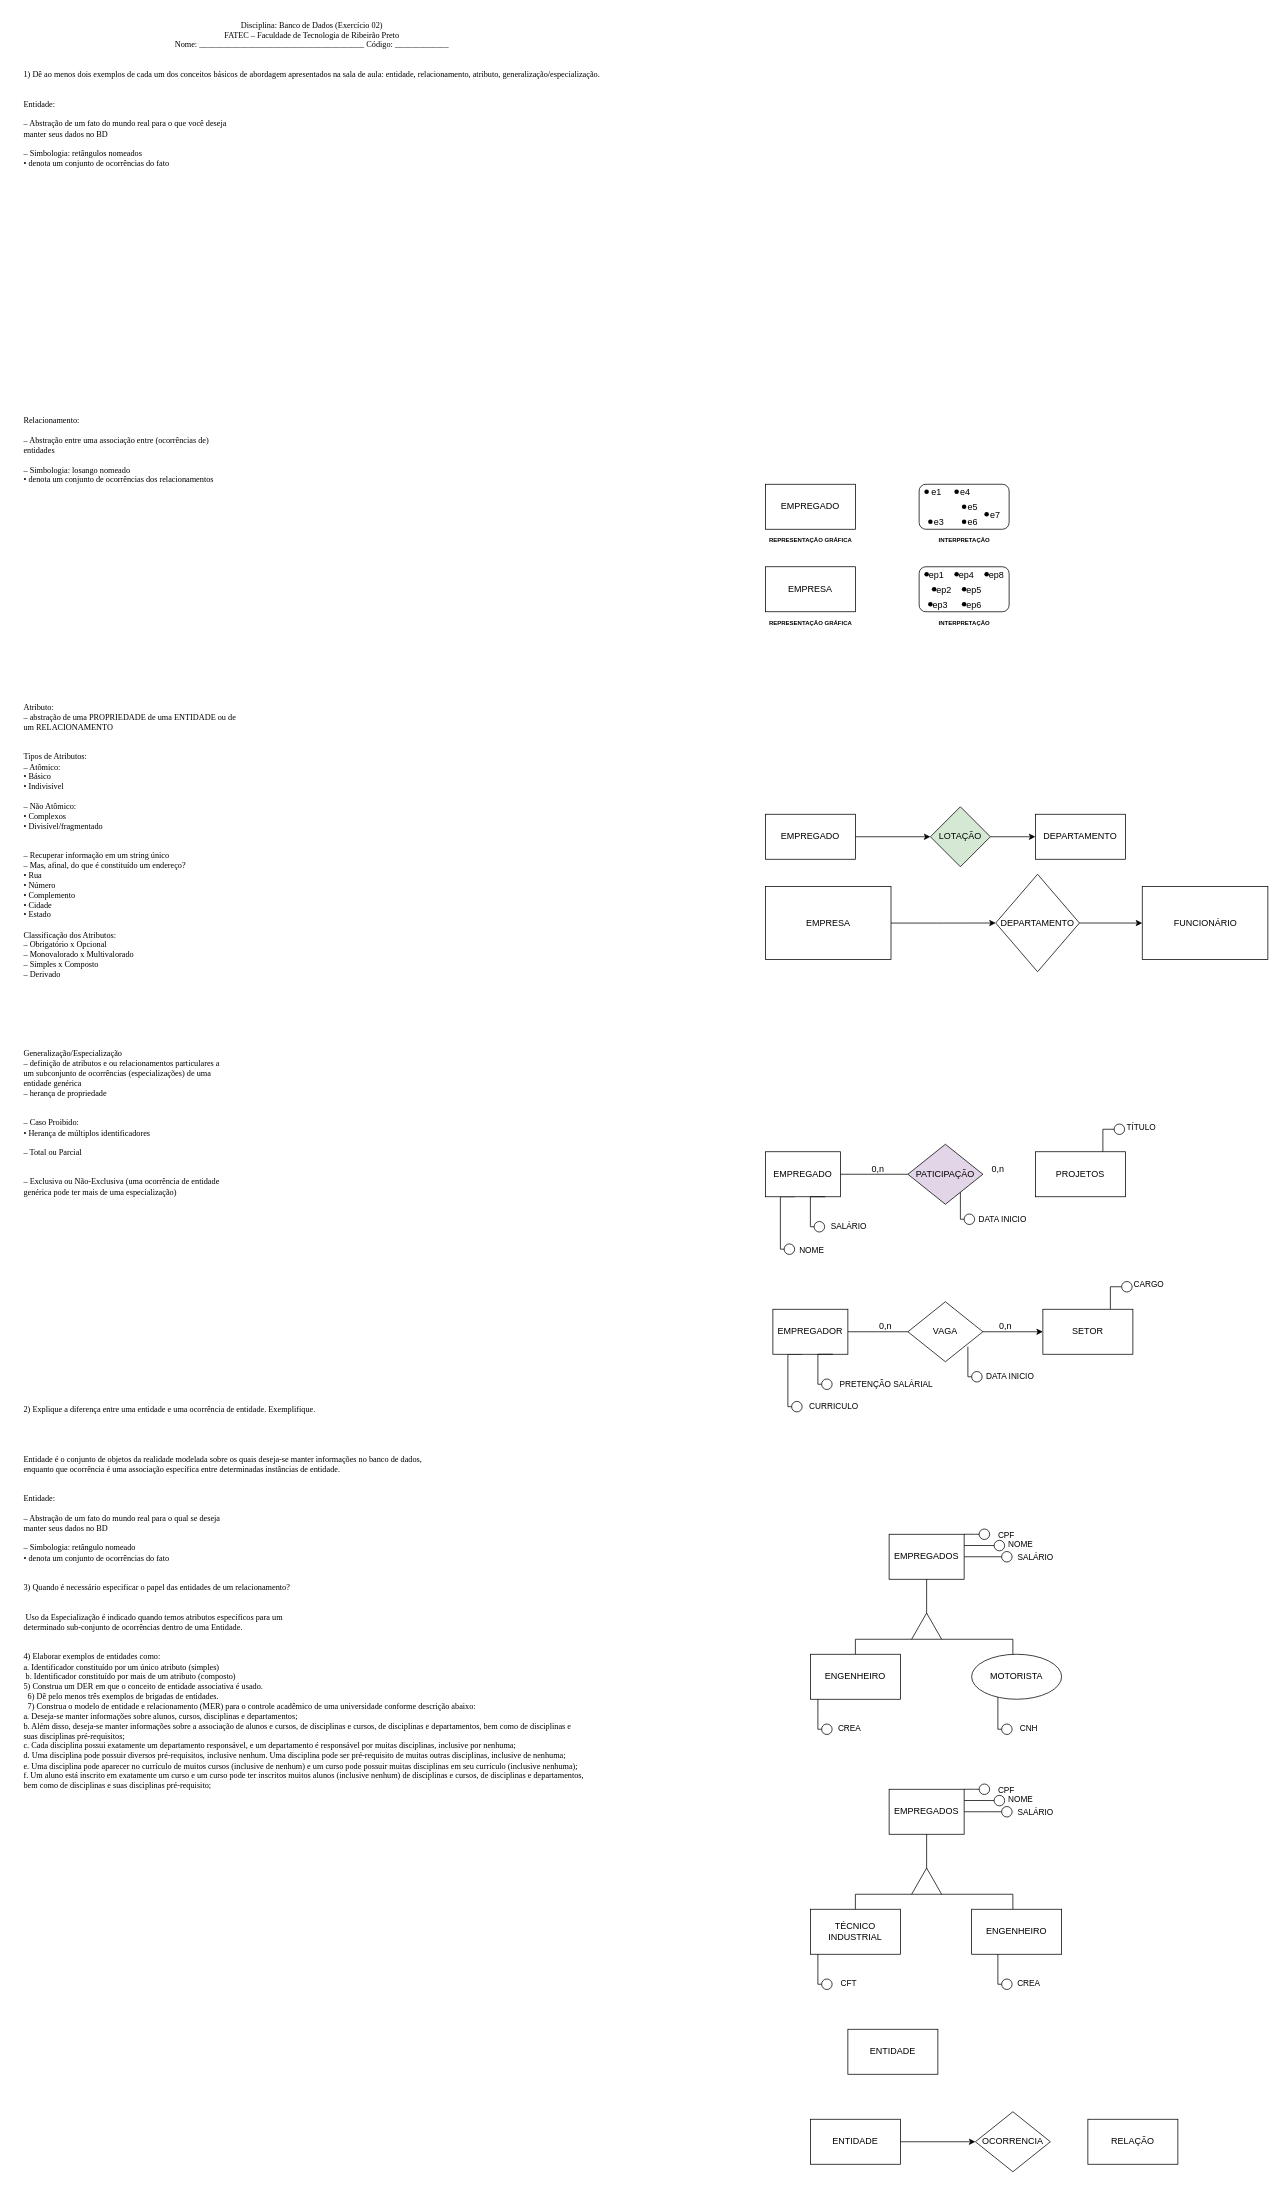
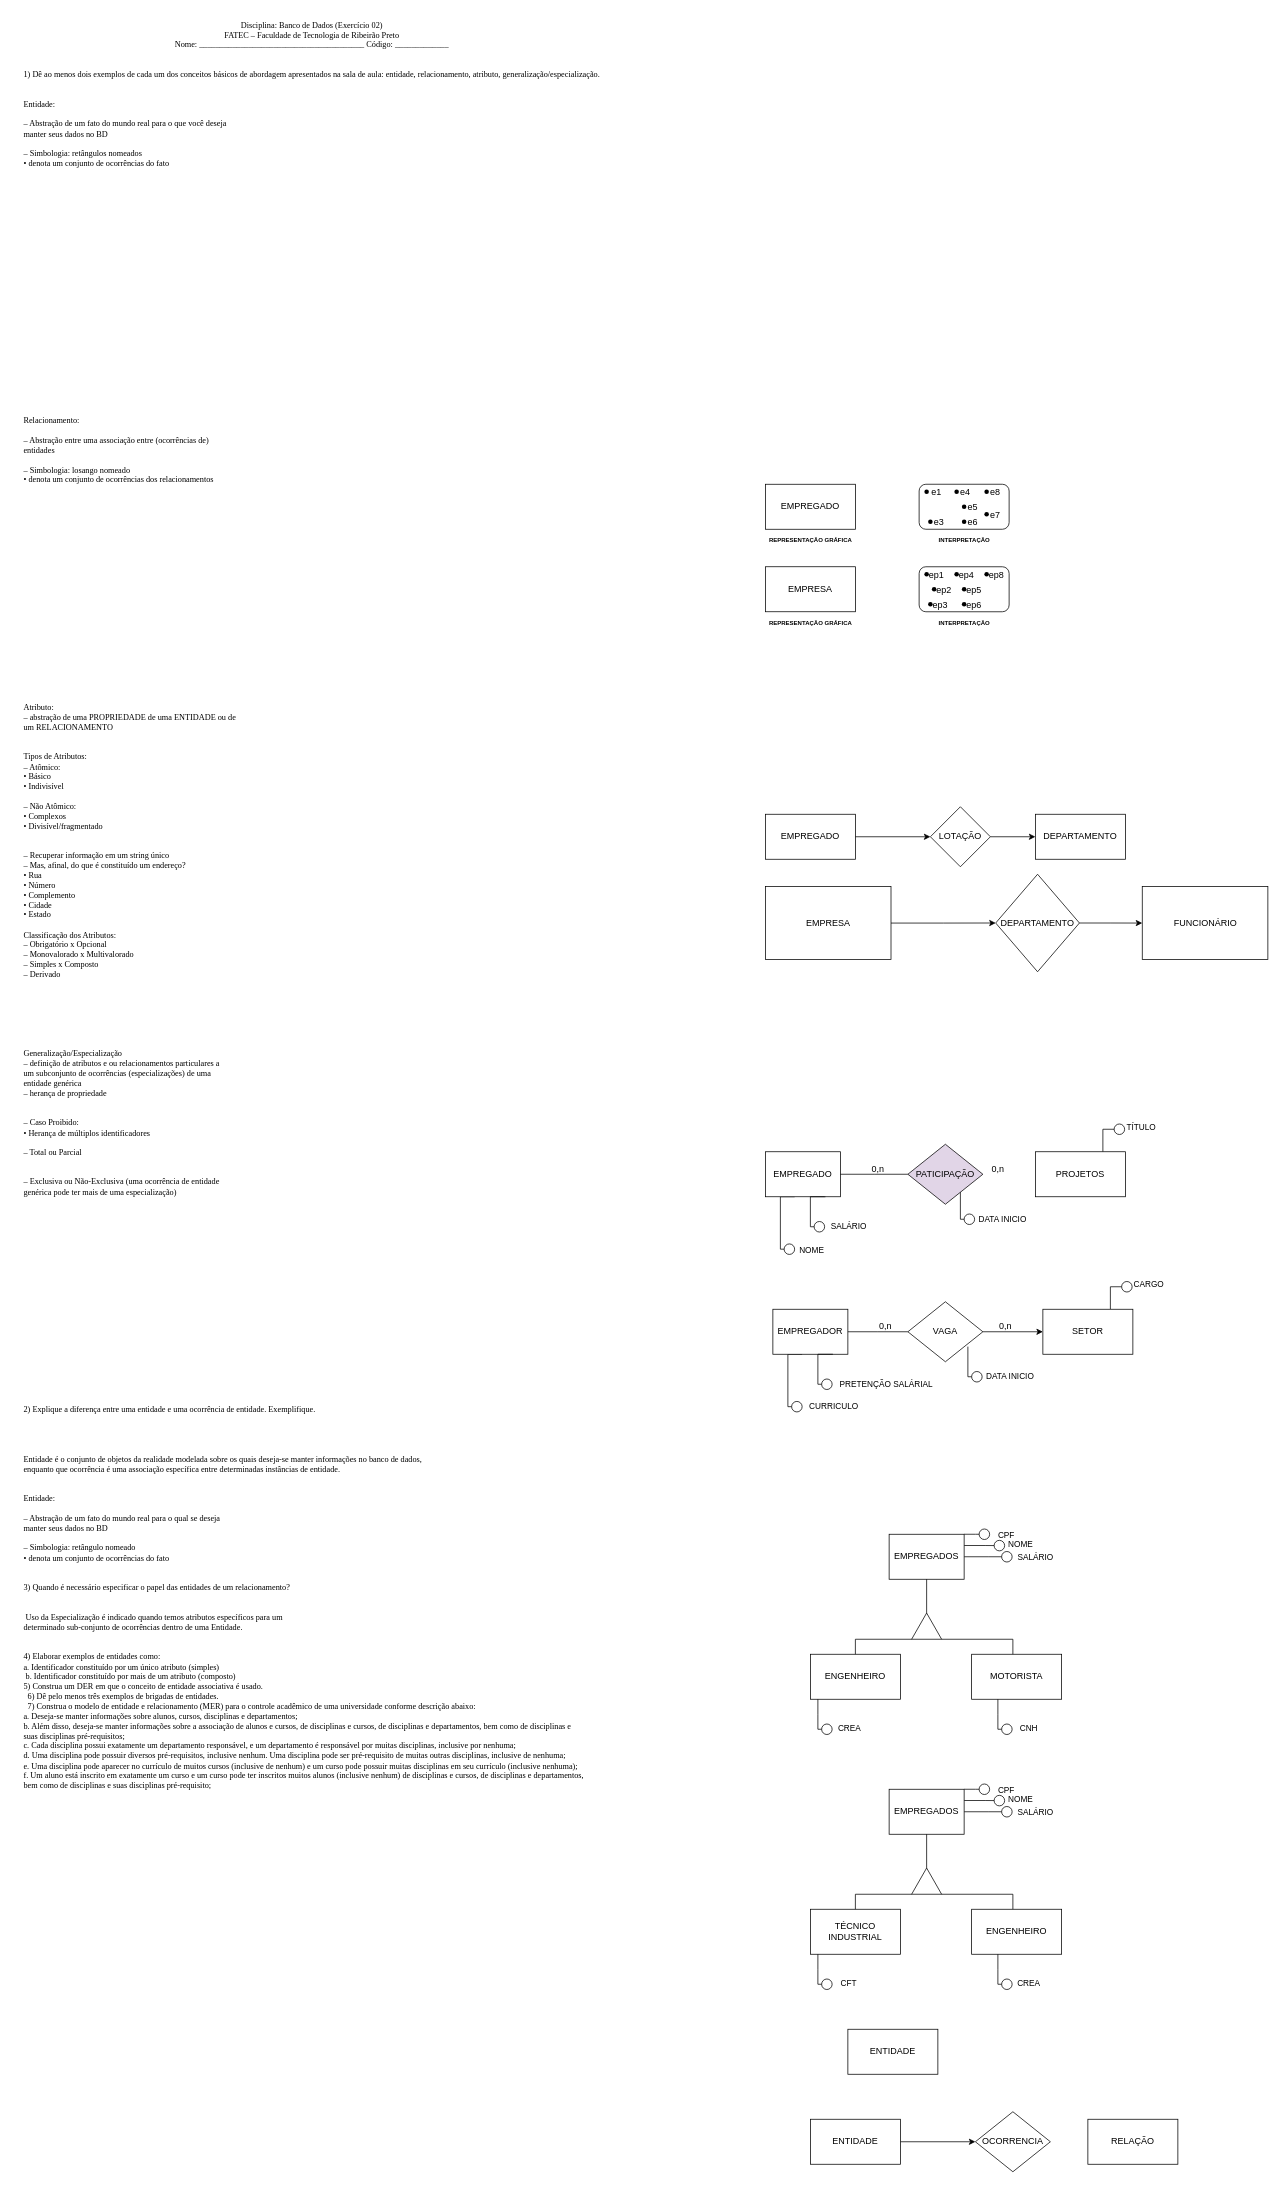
node "e8": added
node "LOTAÇÃO": fillcolor #d5e8d4 -> #ffffff
node "MOTORISTA": shape ellipse -> rectangle
